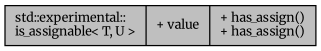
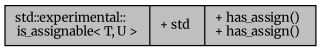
node "std::experimental::": text "+ value" -> "+ std"
